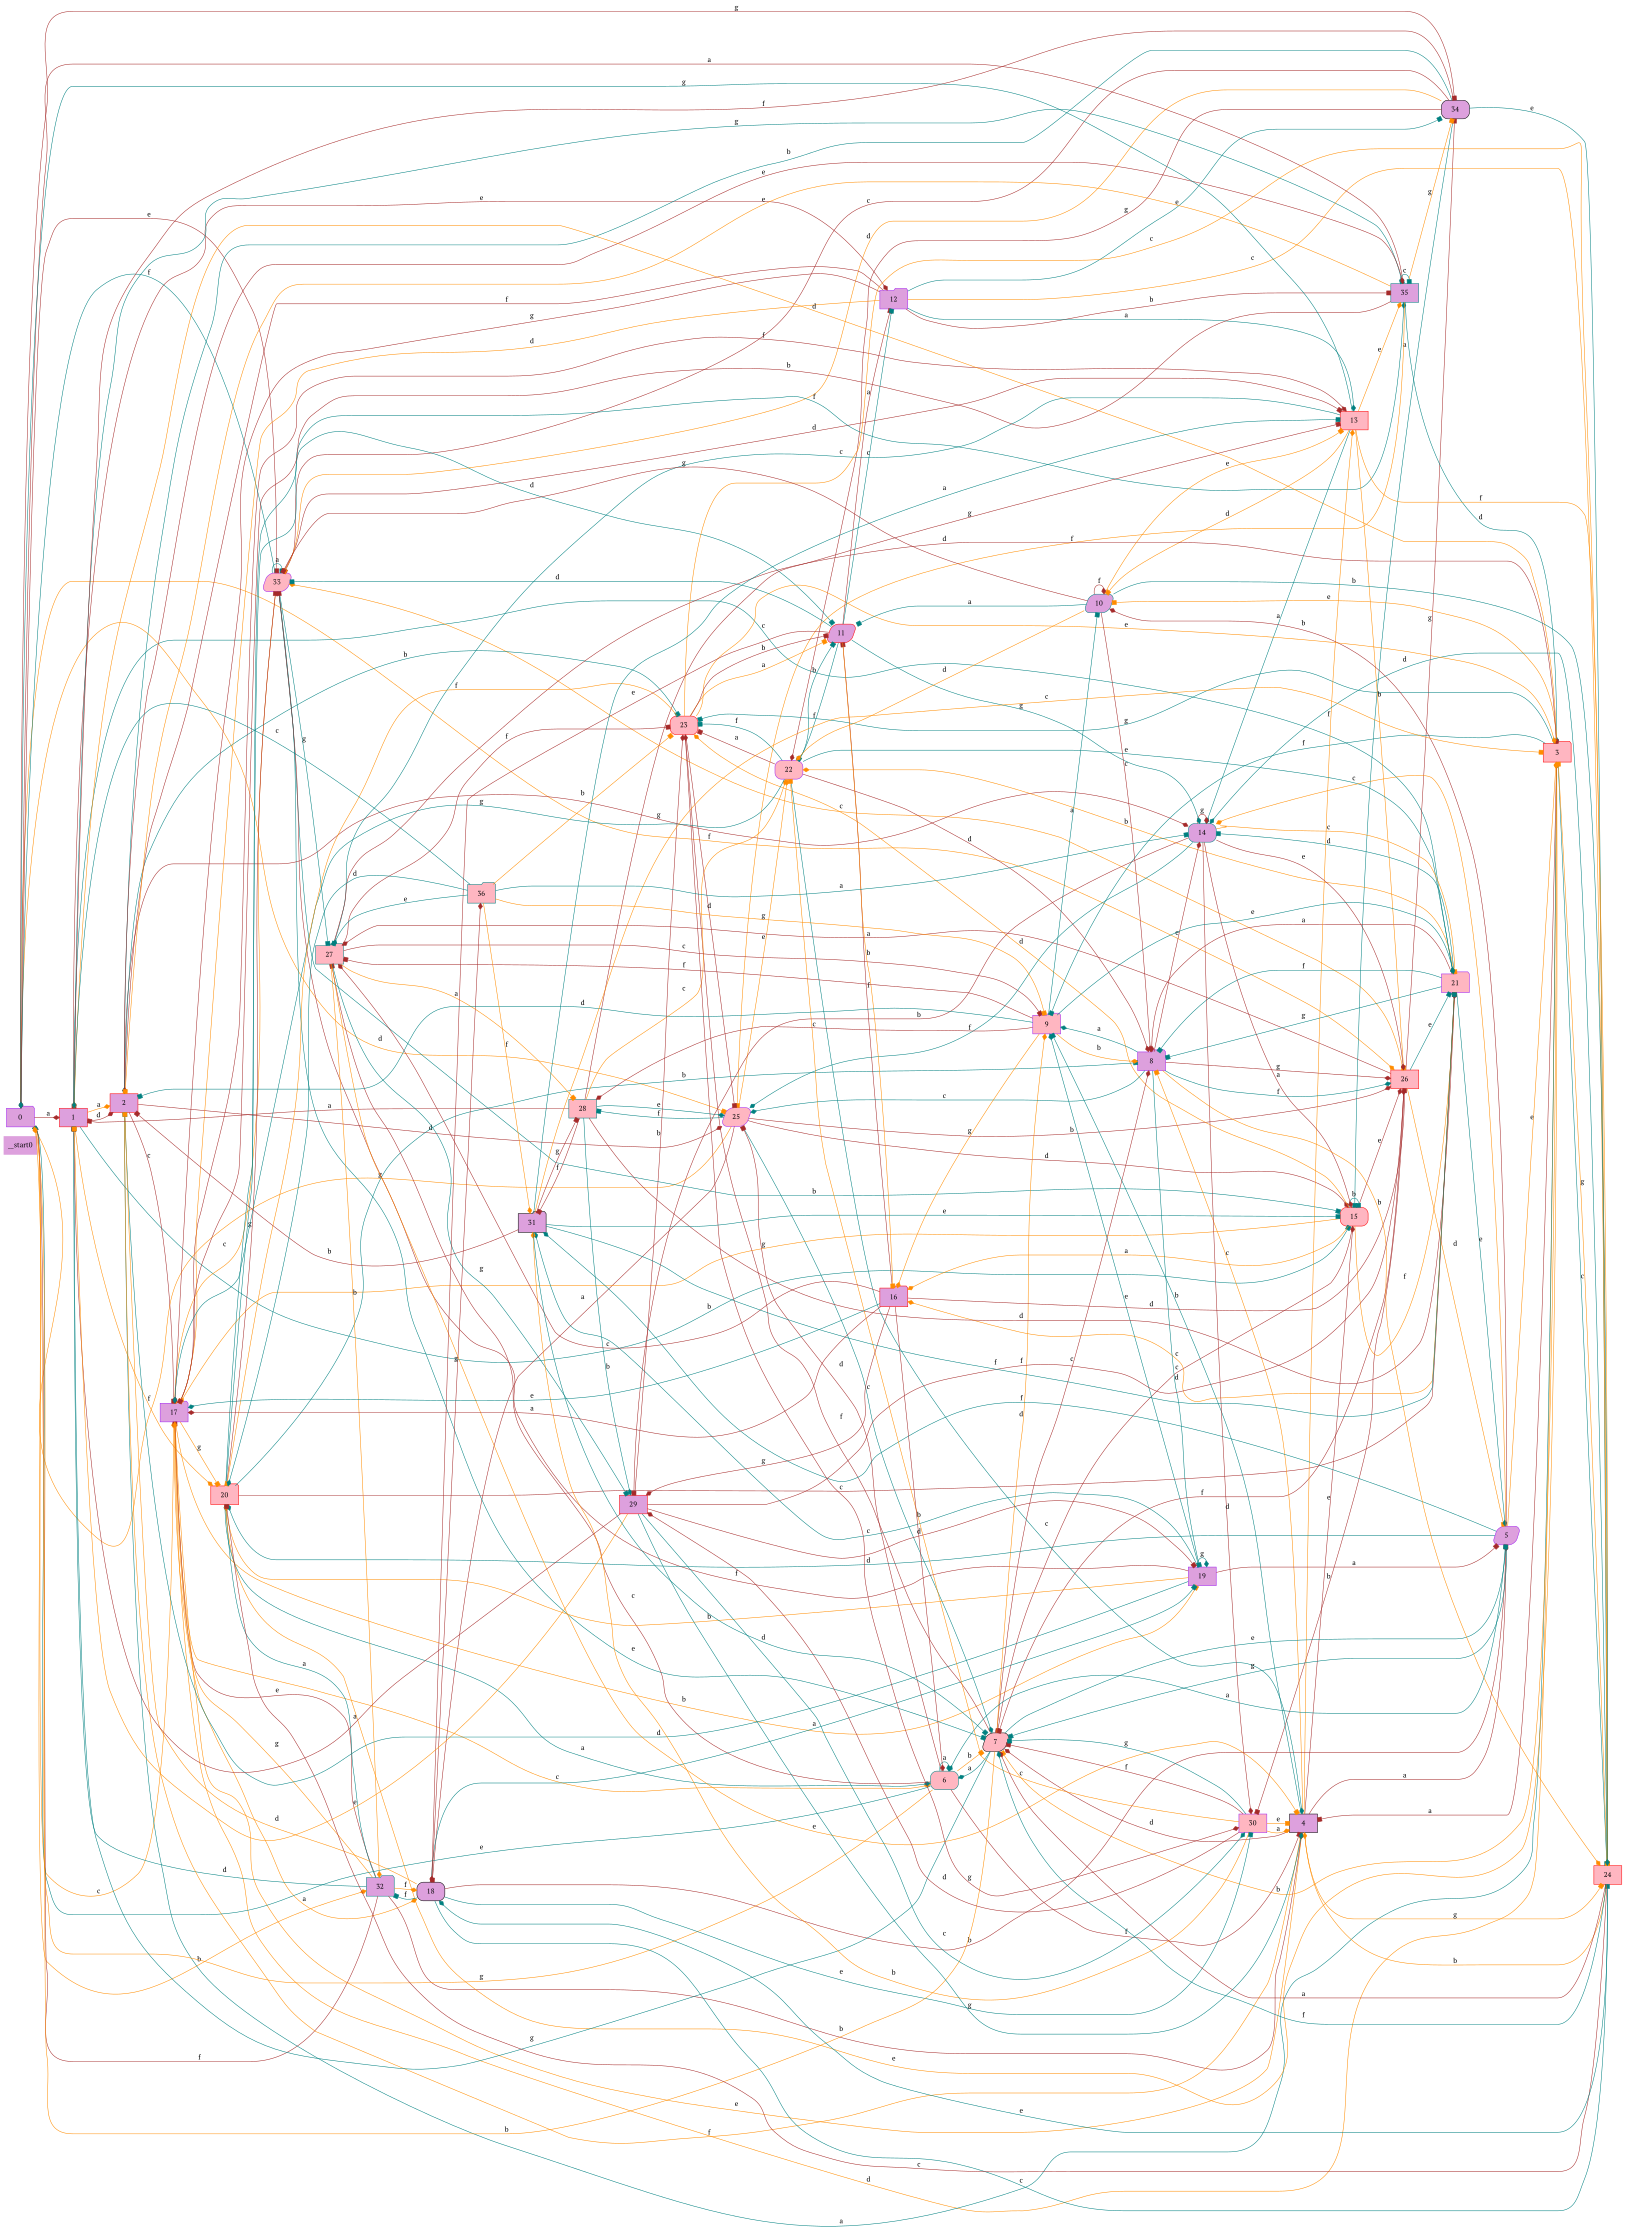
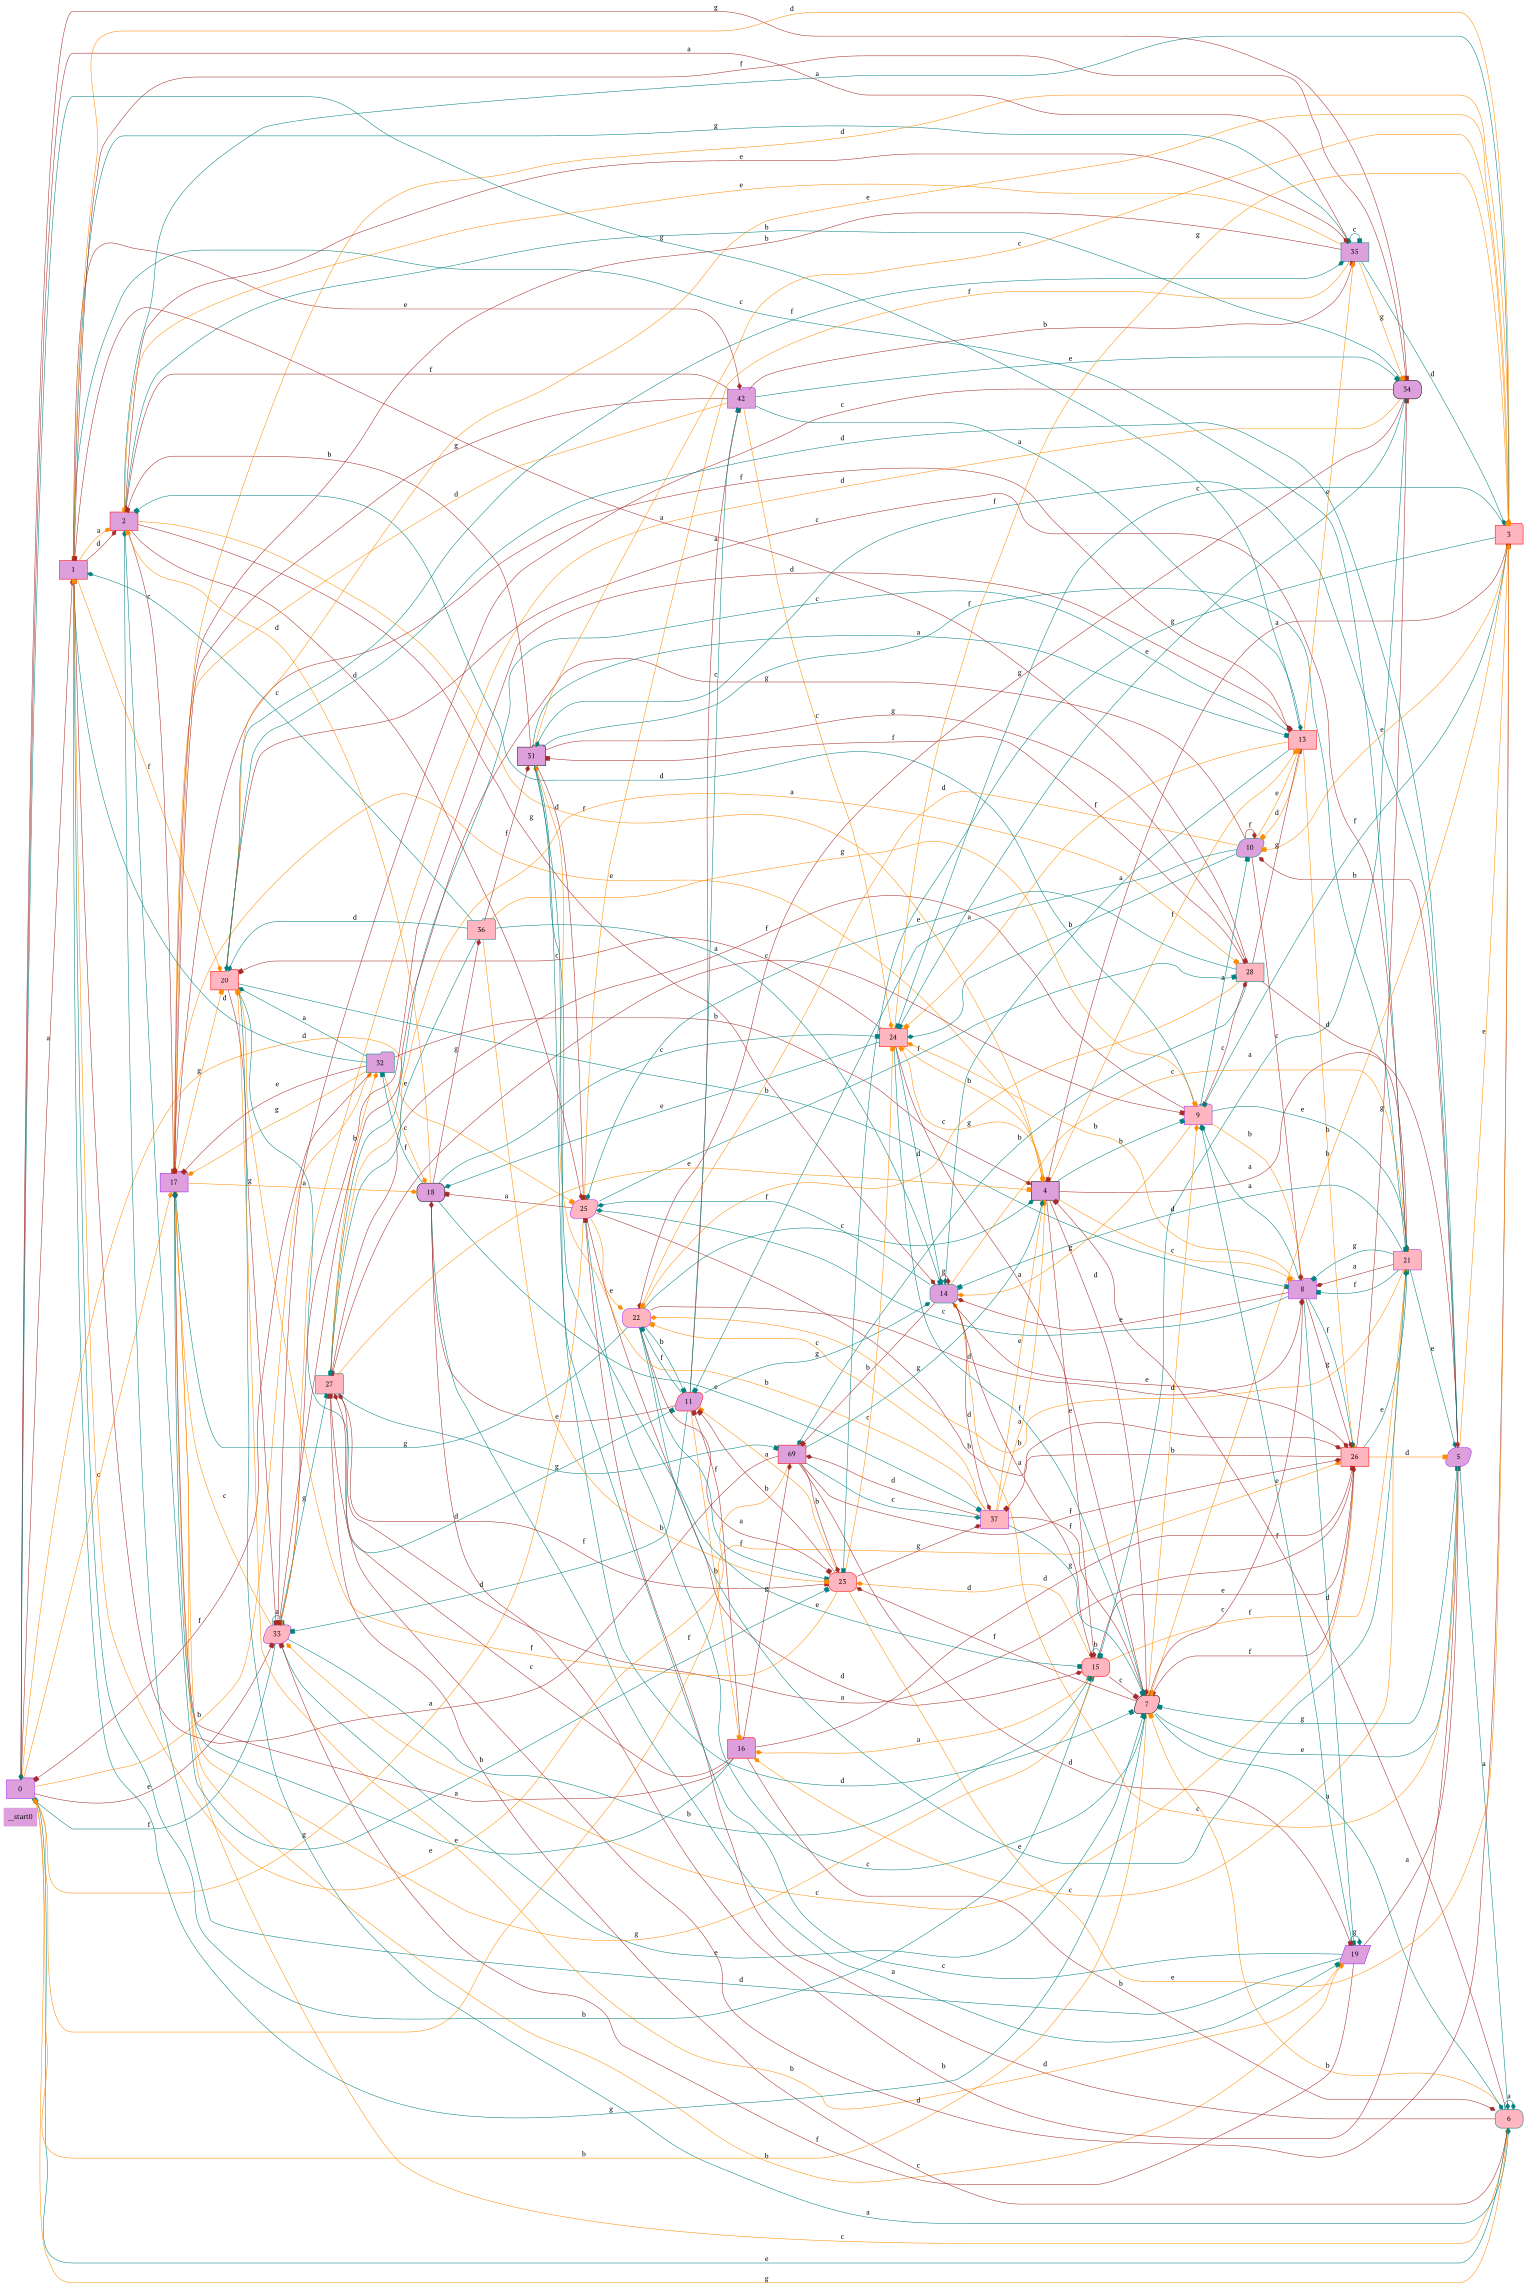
node "12": label "12" -> "42"
edge "23" -> "25": now "31" -> "25"
edge "36" -> "31": color darkorange -> brown
edge "9" -> "16": now "9" -> "14"
node "29": label "29" -> "69"
node "19": shape box -> parallelogram
edge "19" -> "2": arrowhead box -> diamond
node "30": label "30" -> "37"
edge "32" -> "18": label "f" -> "c"
